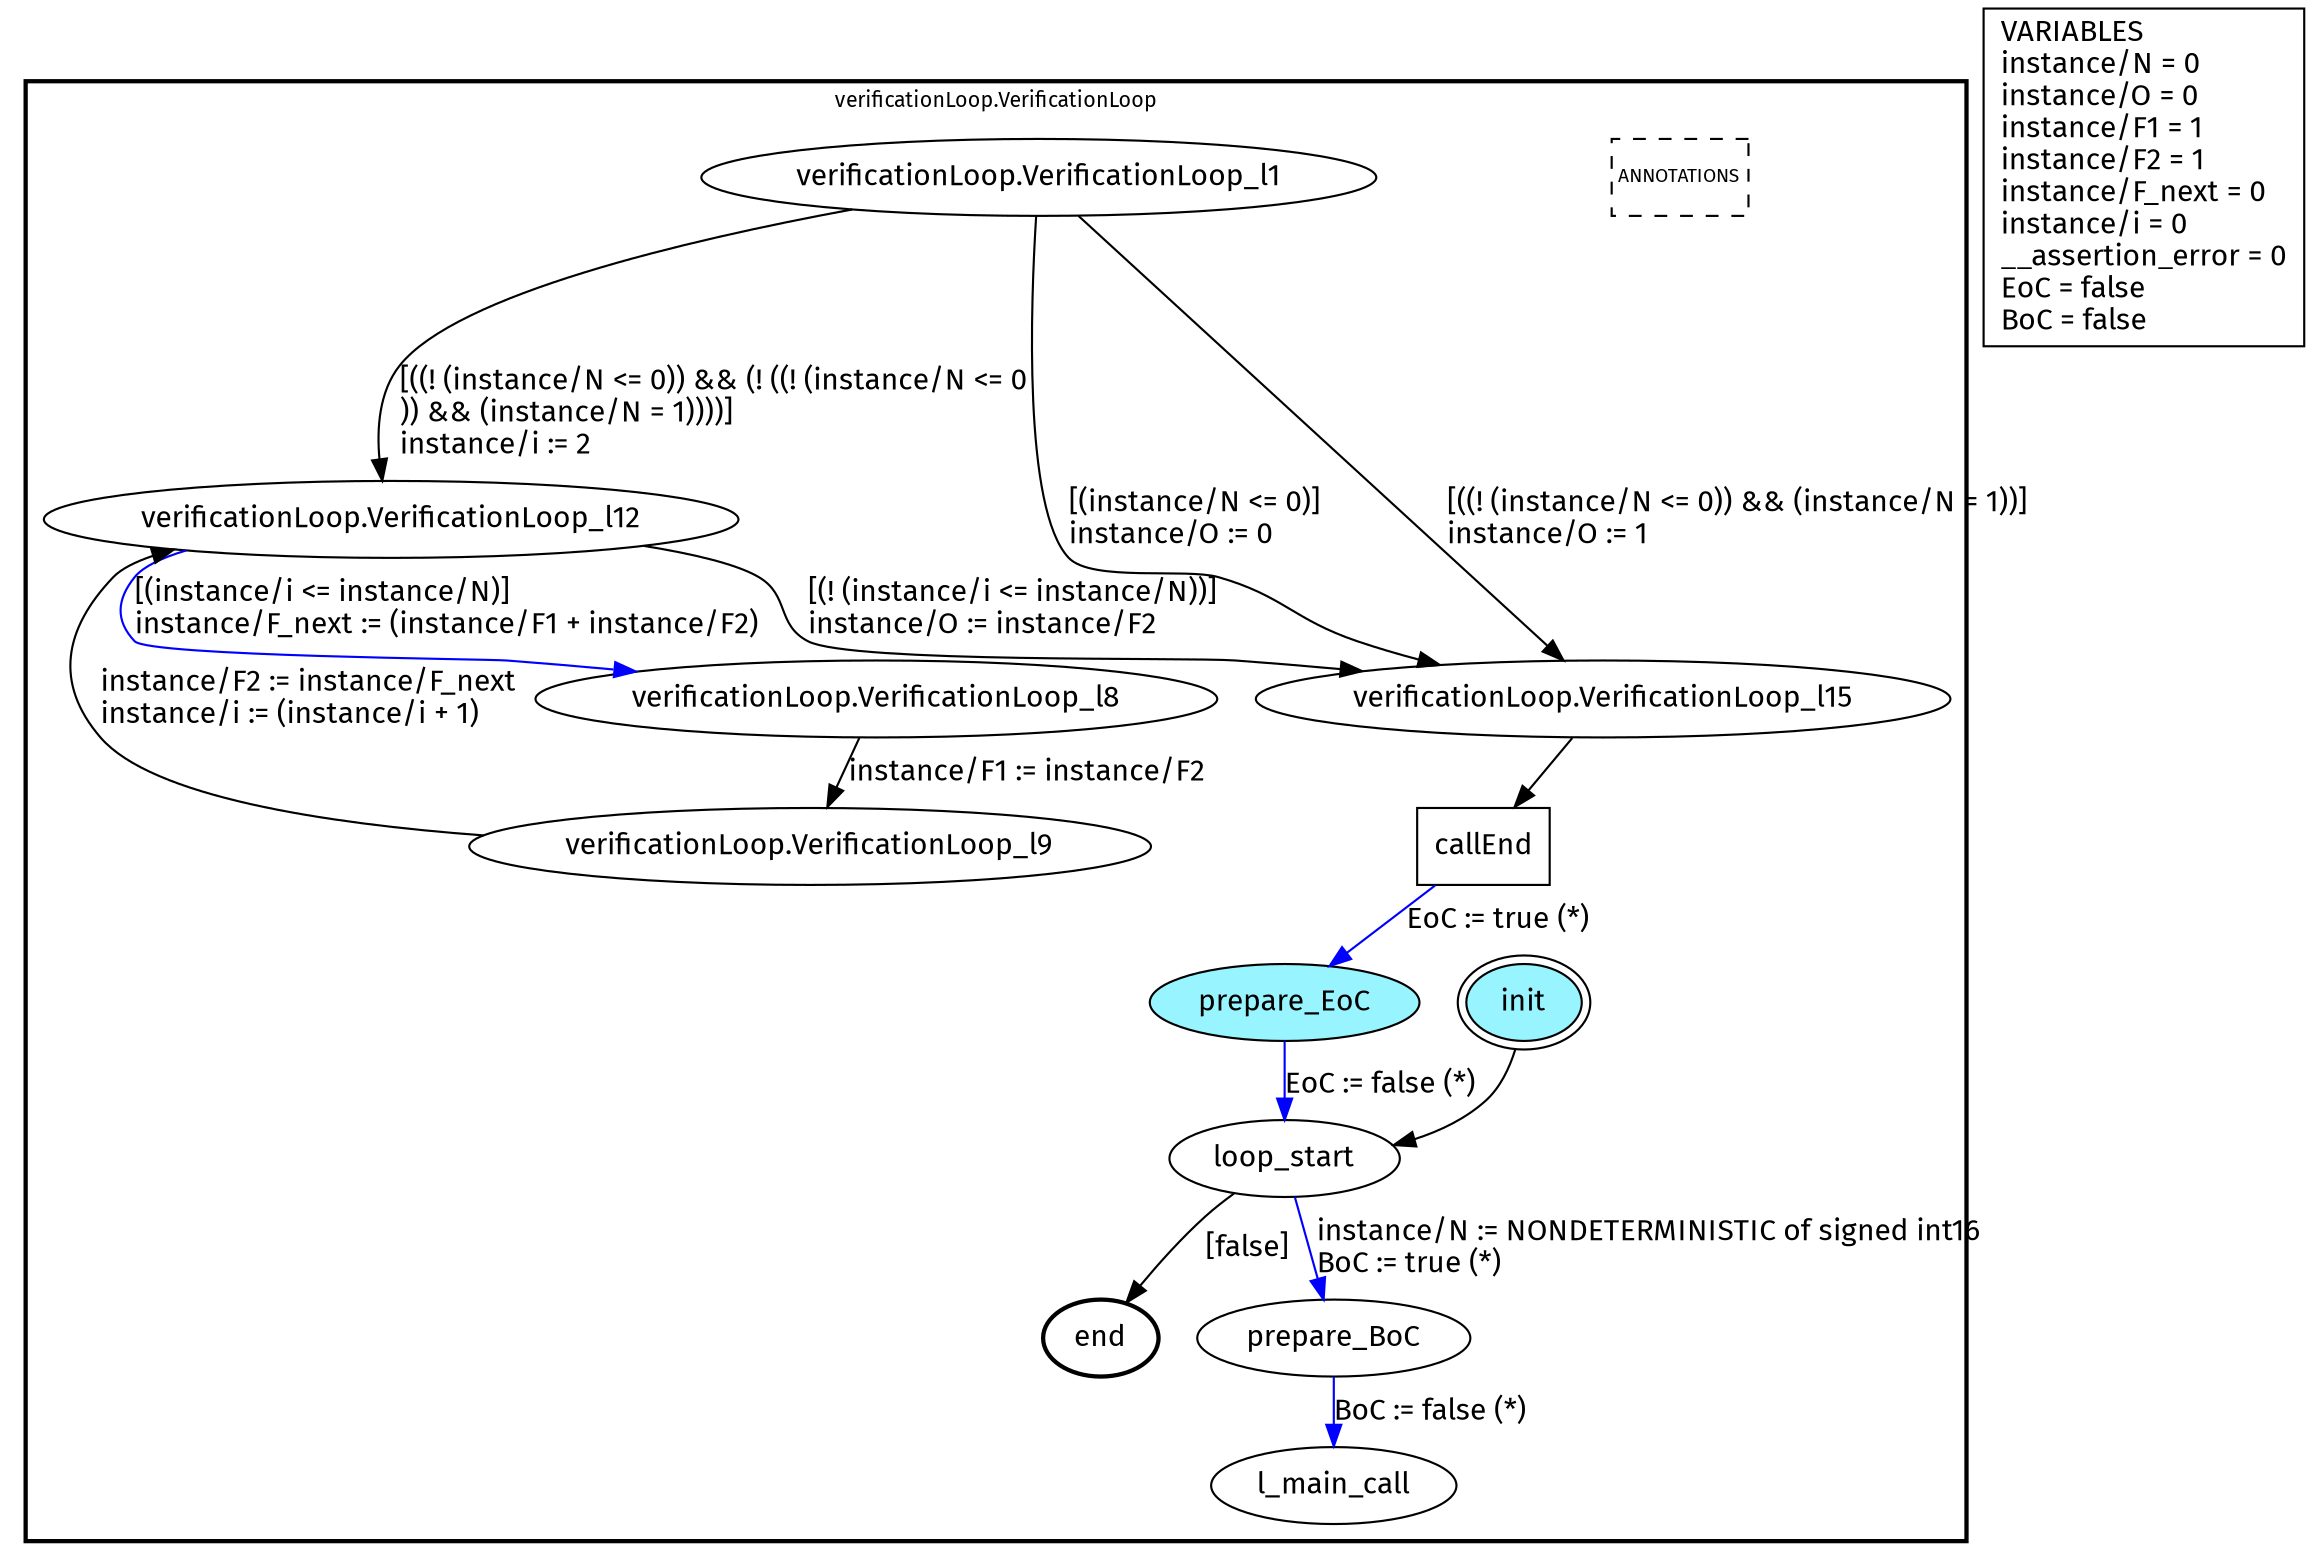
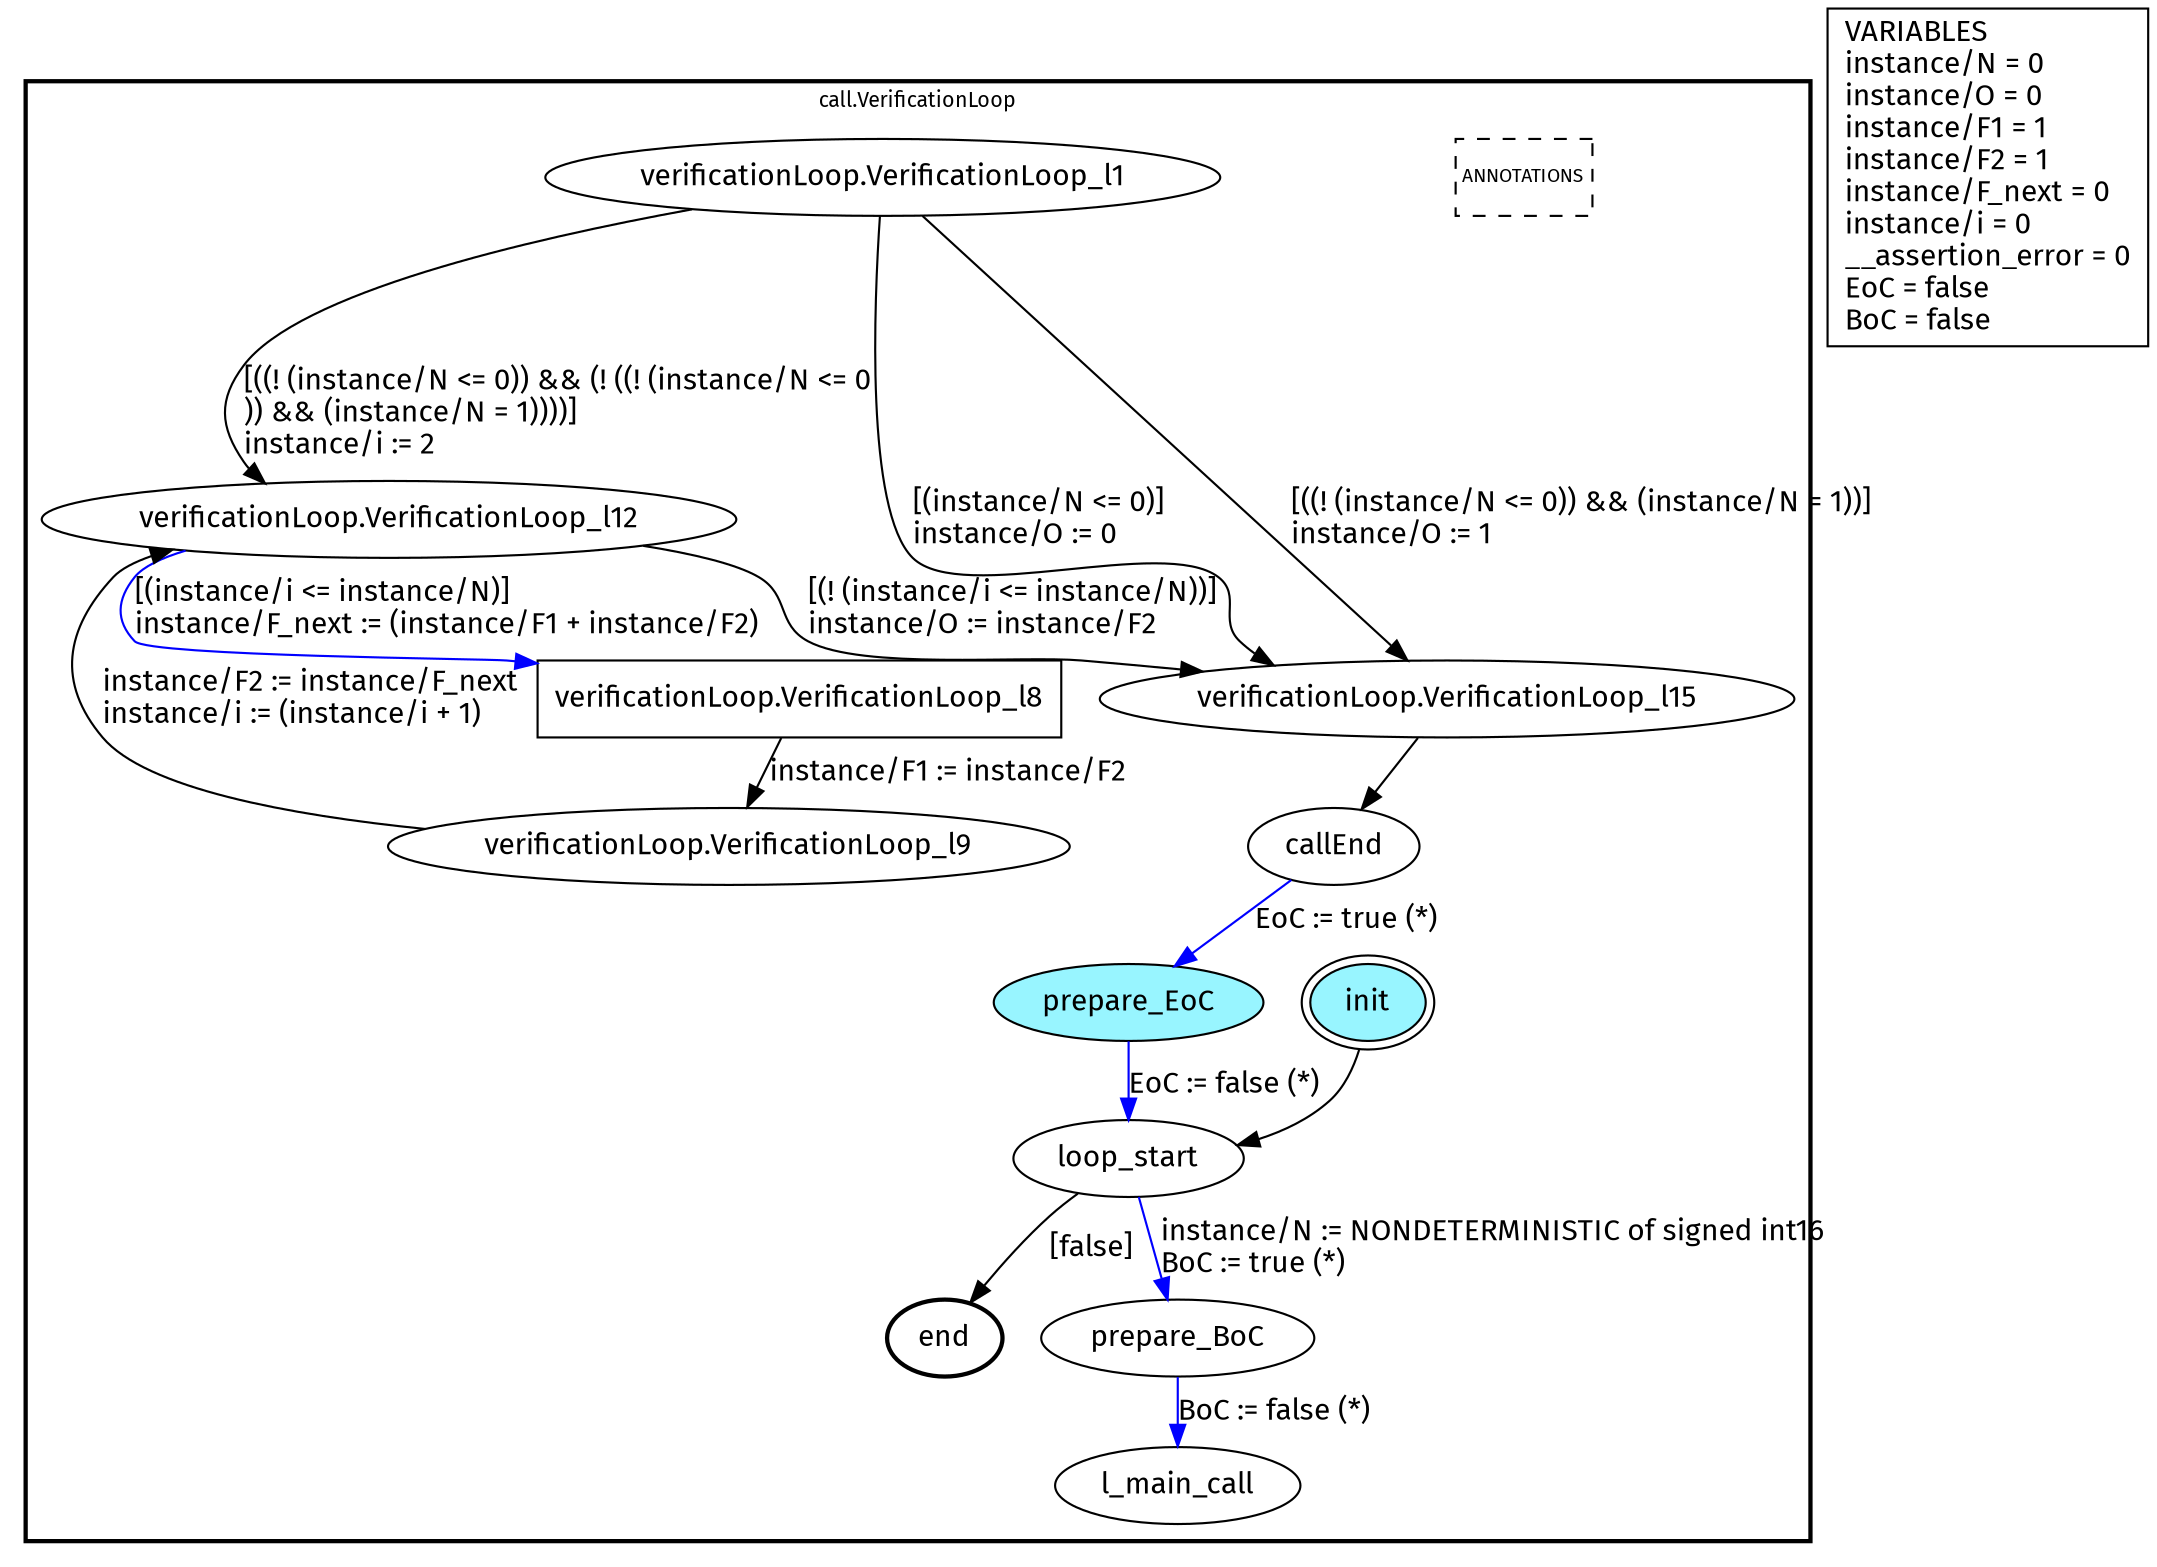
cluster "verificationLoop.VerificationLoop": label "verificationLoop.VerificationLoop" -> "call.VerificationLoop"
node "verificationLoop.VerificationLoop_l8": shape ellipse -> box
node "callEnd": shape box -> ellipse
